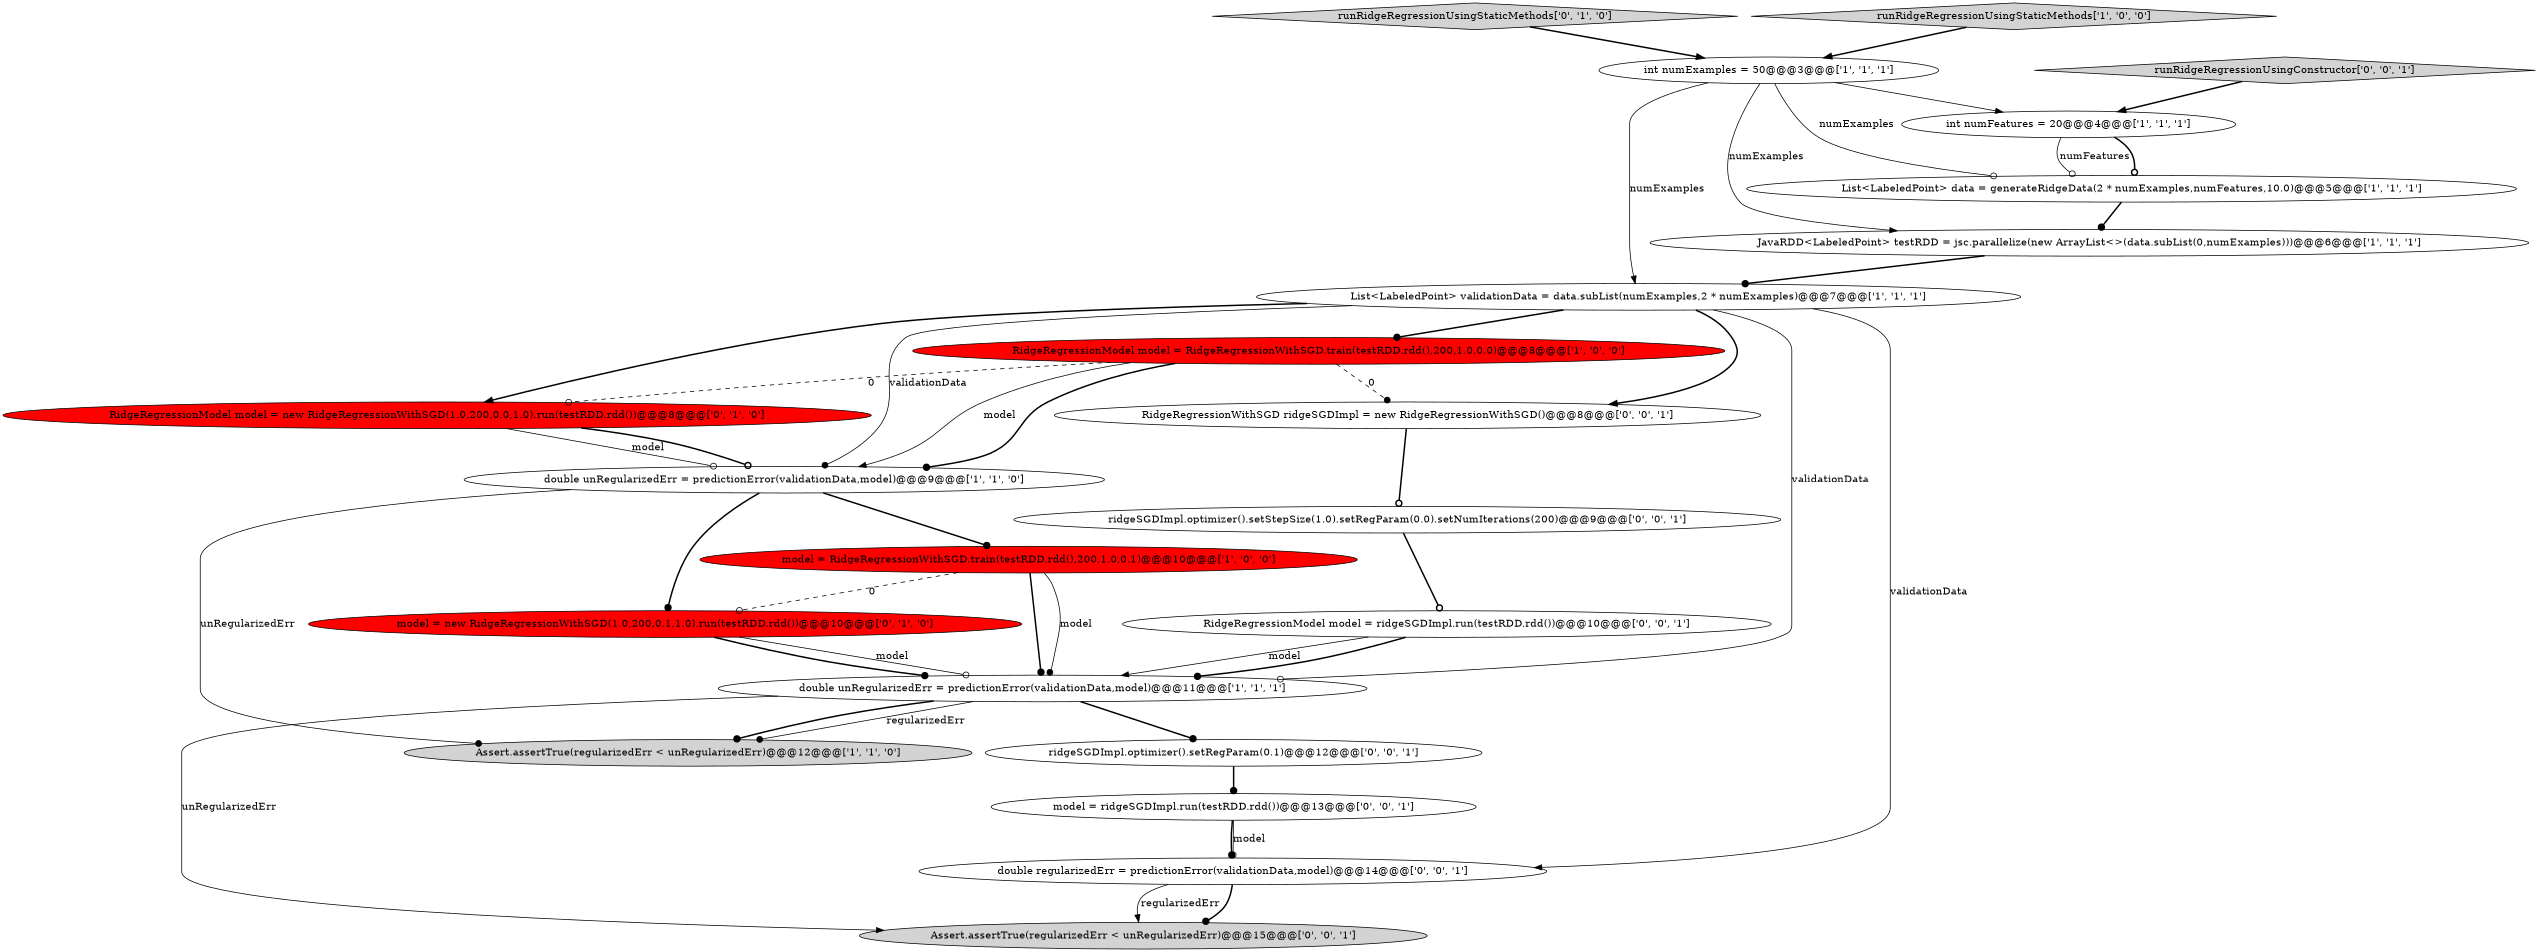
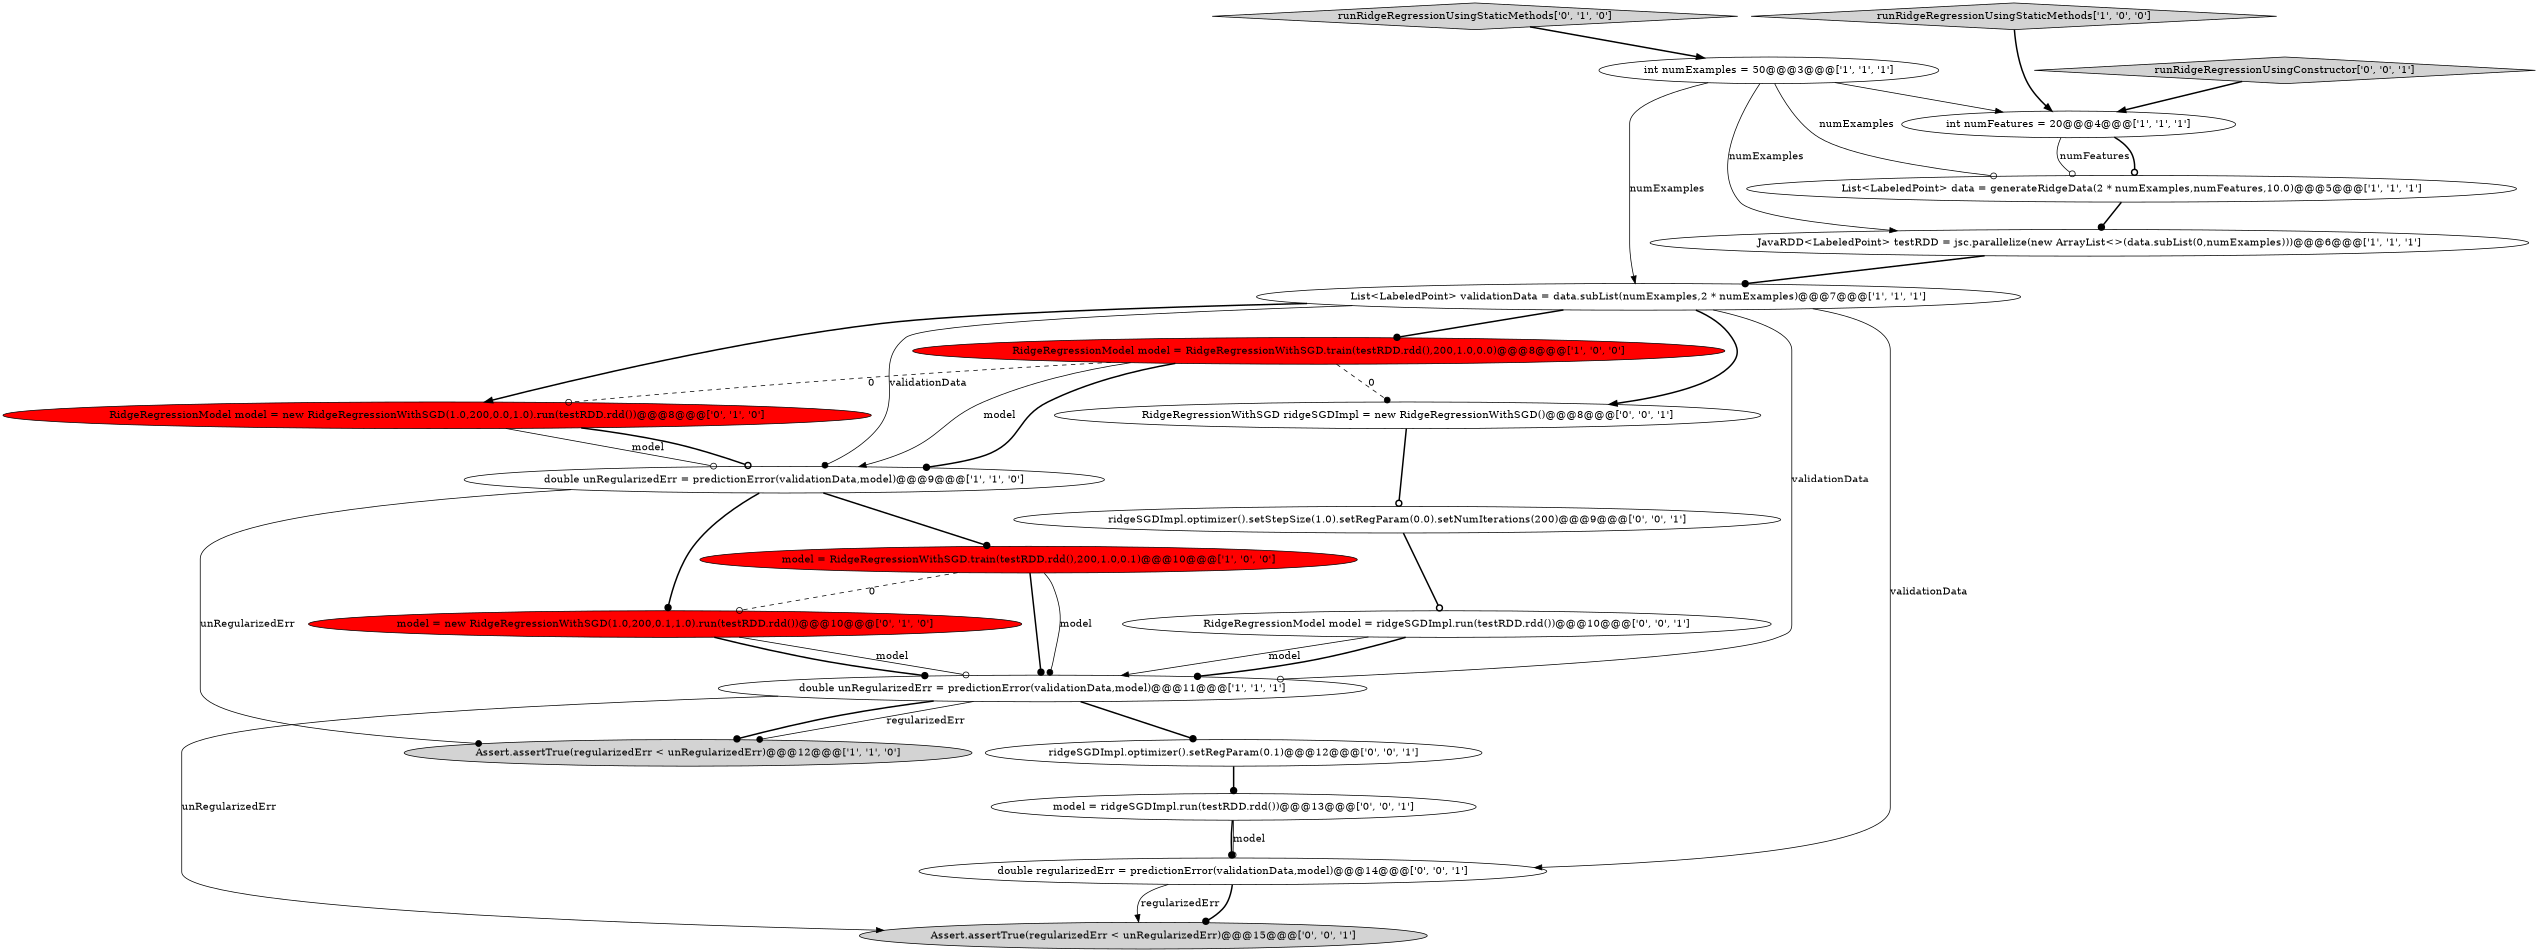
edge "runRidgeRegressionUsingStaticMethods['1', '0', '0']" -> "int numExamples = 50@@@3@@@['1', '1', '1']": now "runRidgeRegressionUsingStaticMethods['1', '0', '0']" -> "int numFeatures = 20@@@4@@@['1', '1', '1']"
